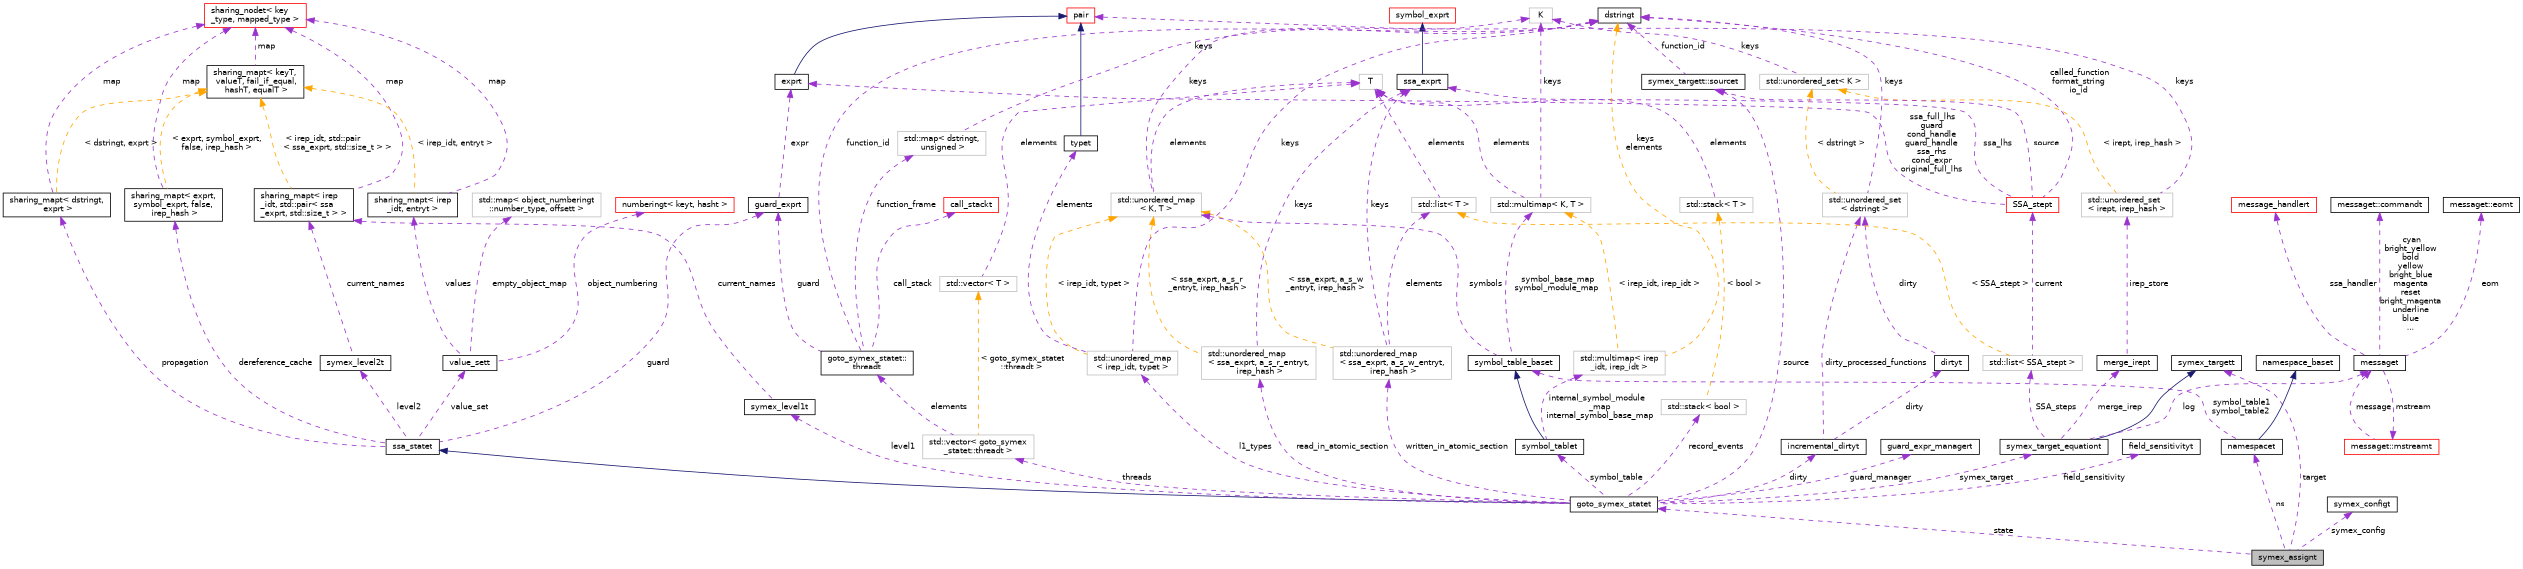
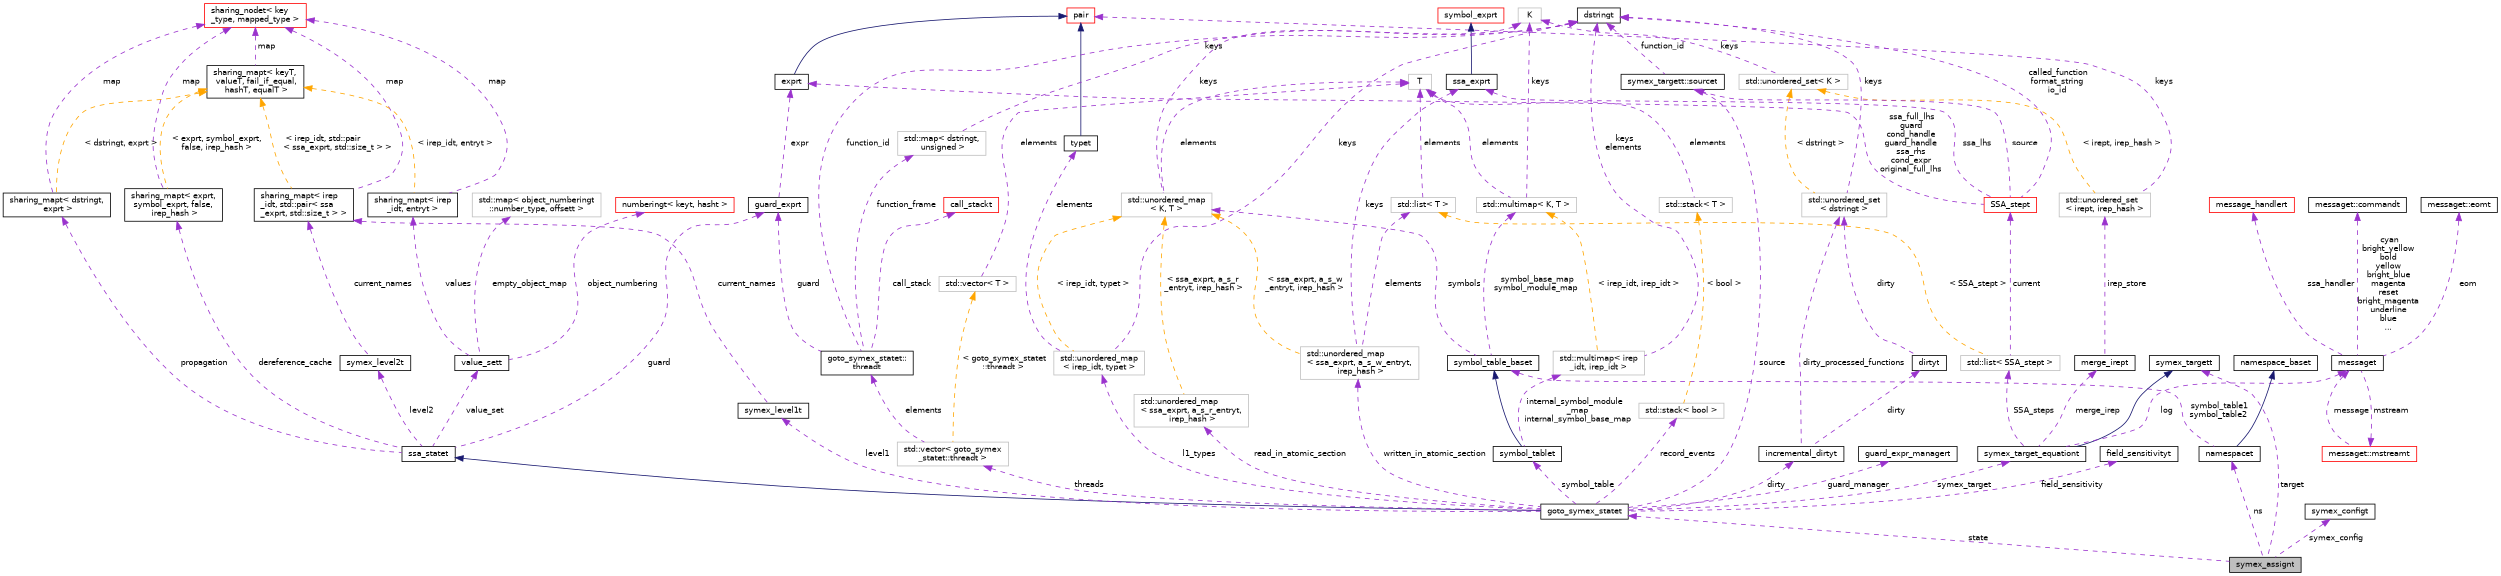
edge "std::unordered_map < ssa_exprt, a_s_r_entryt, irep_hash >" -> "ssa_exprt": removed, label "keys"
edge "std::multimap< irep _idt, irep_idt >" -> "dstringt": color orange -> darkorchid3
